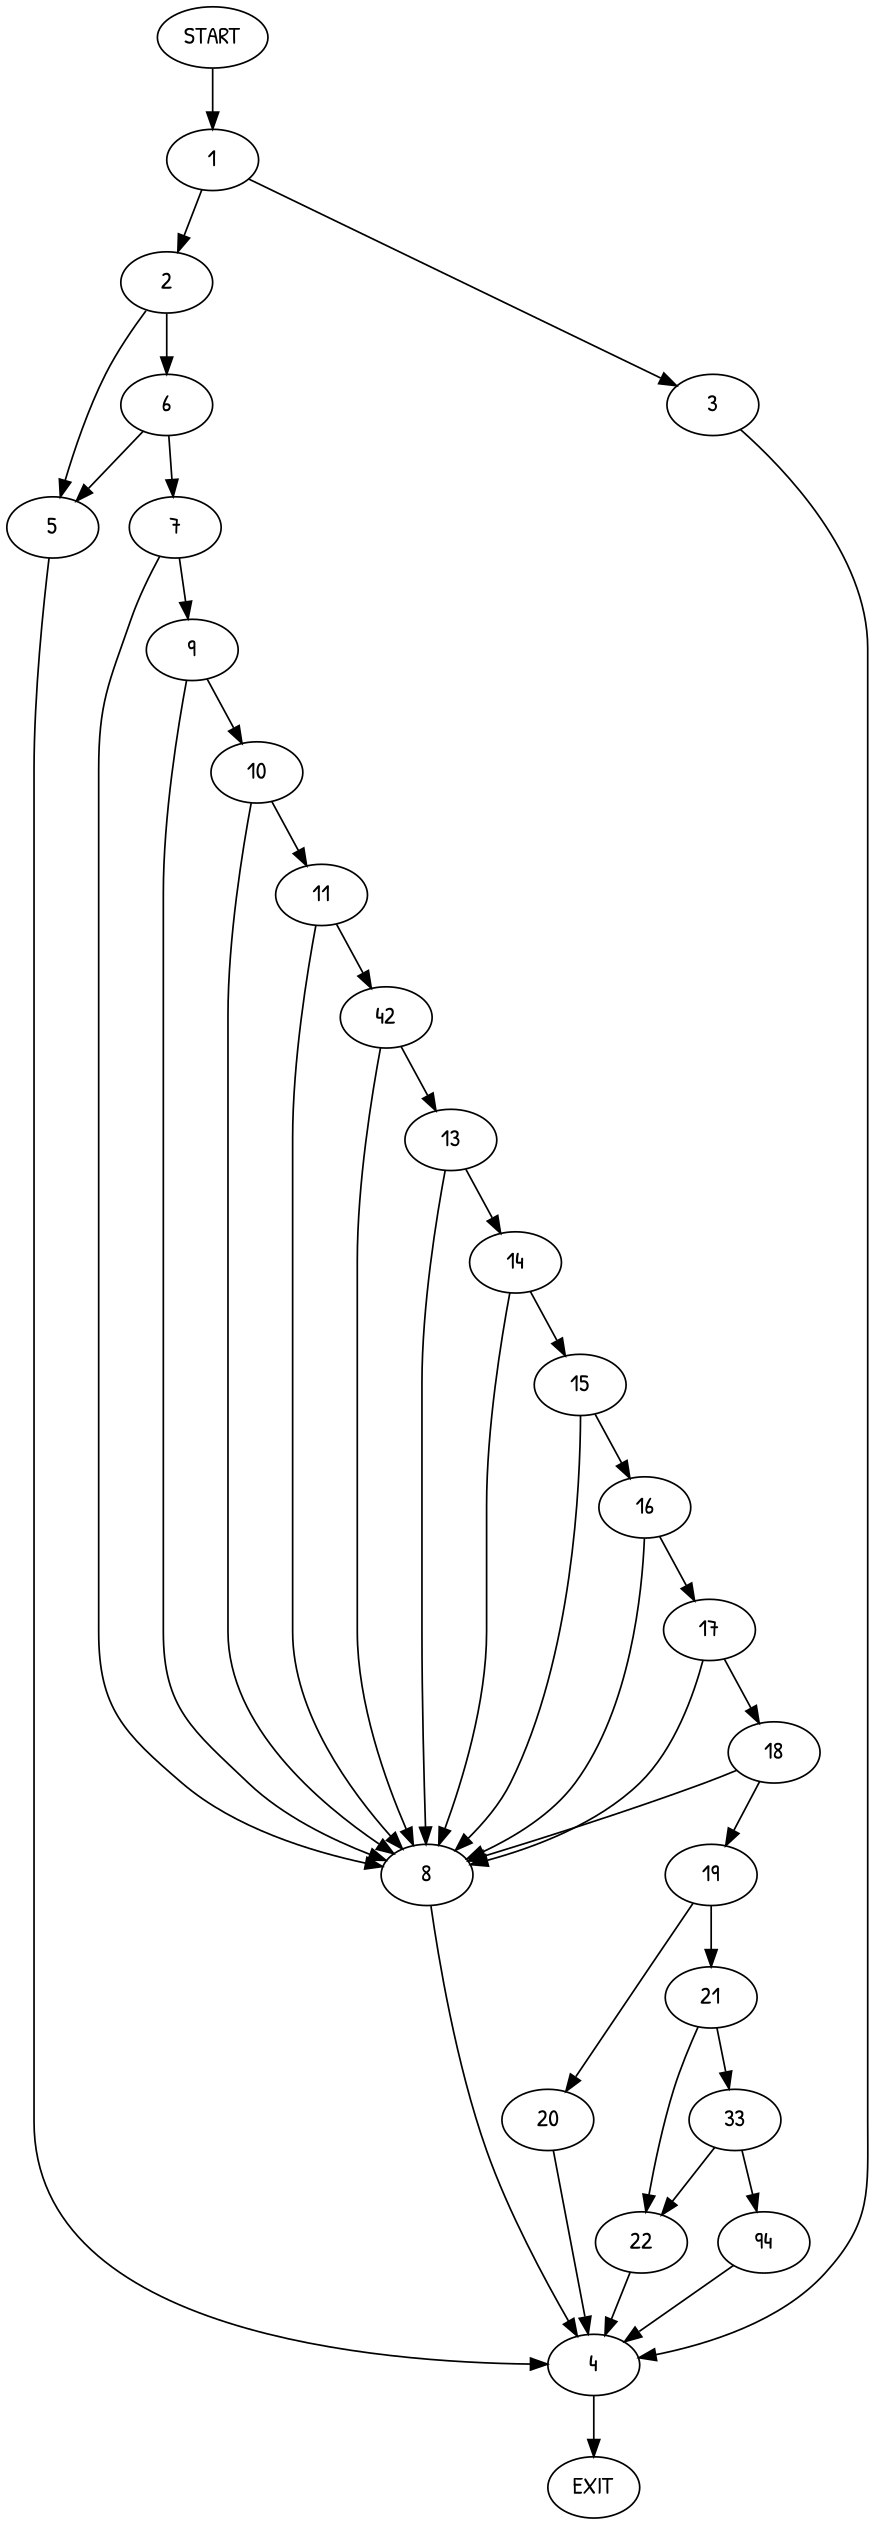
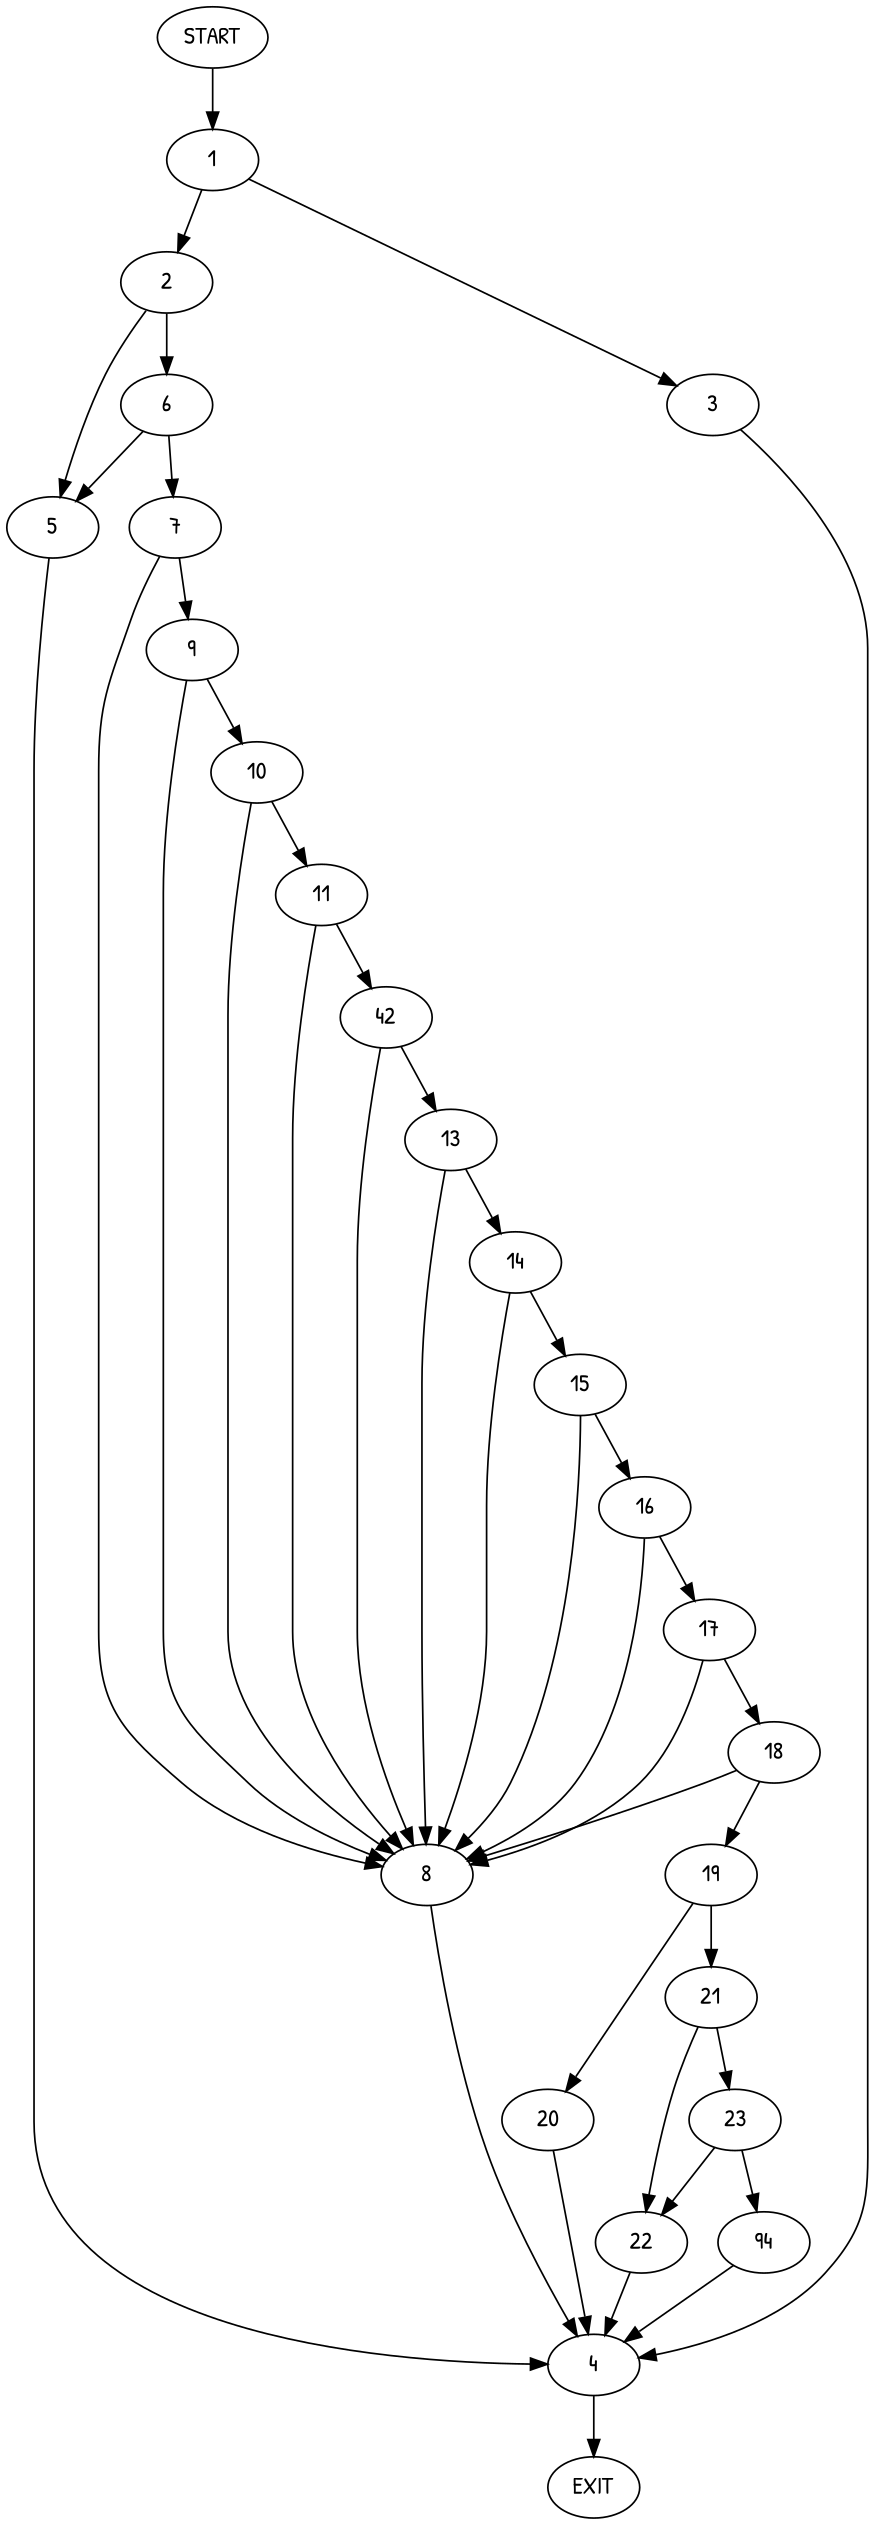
node "33": label "33" -> "23"
